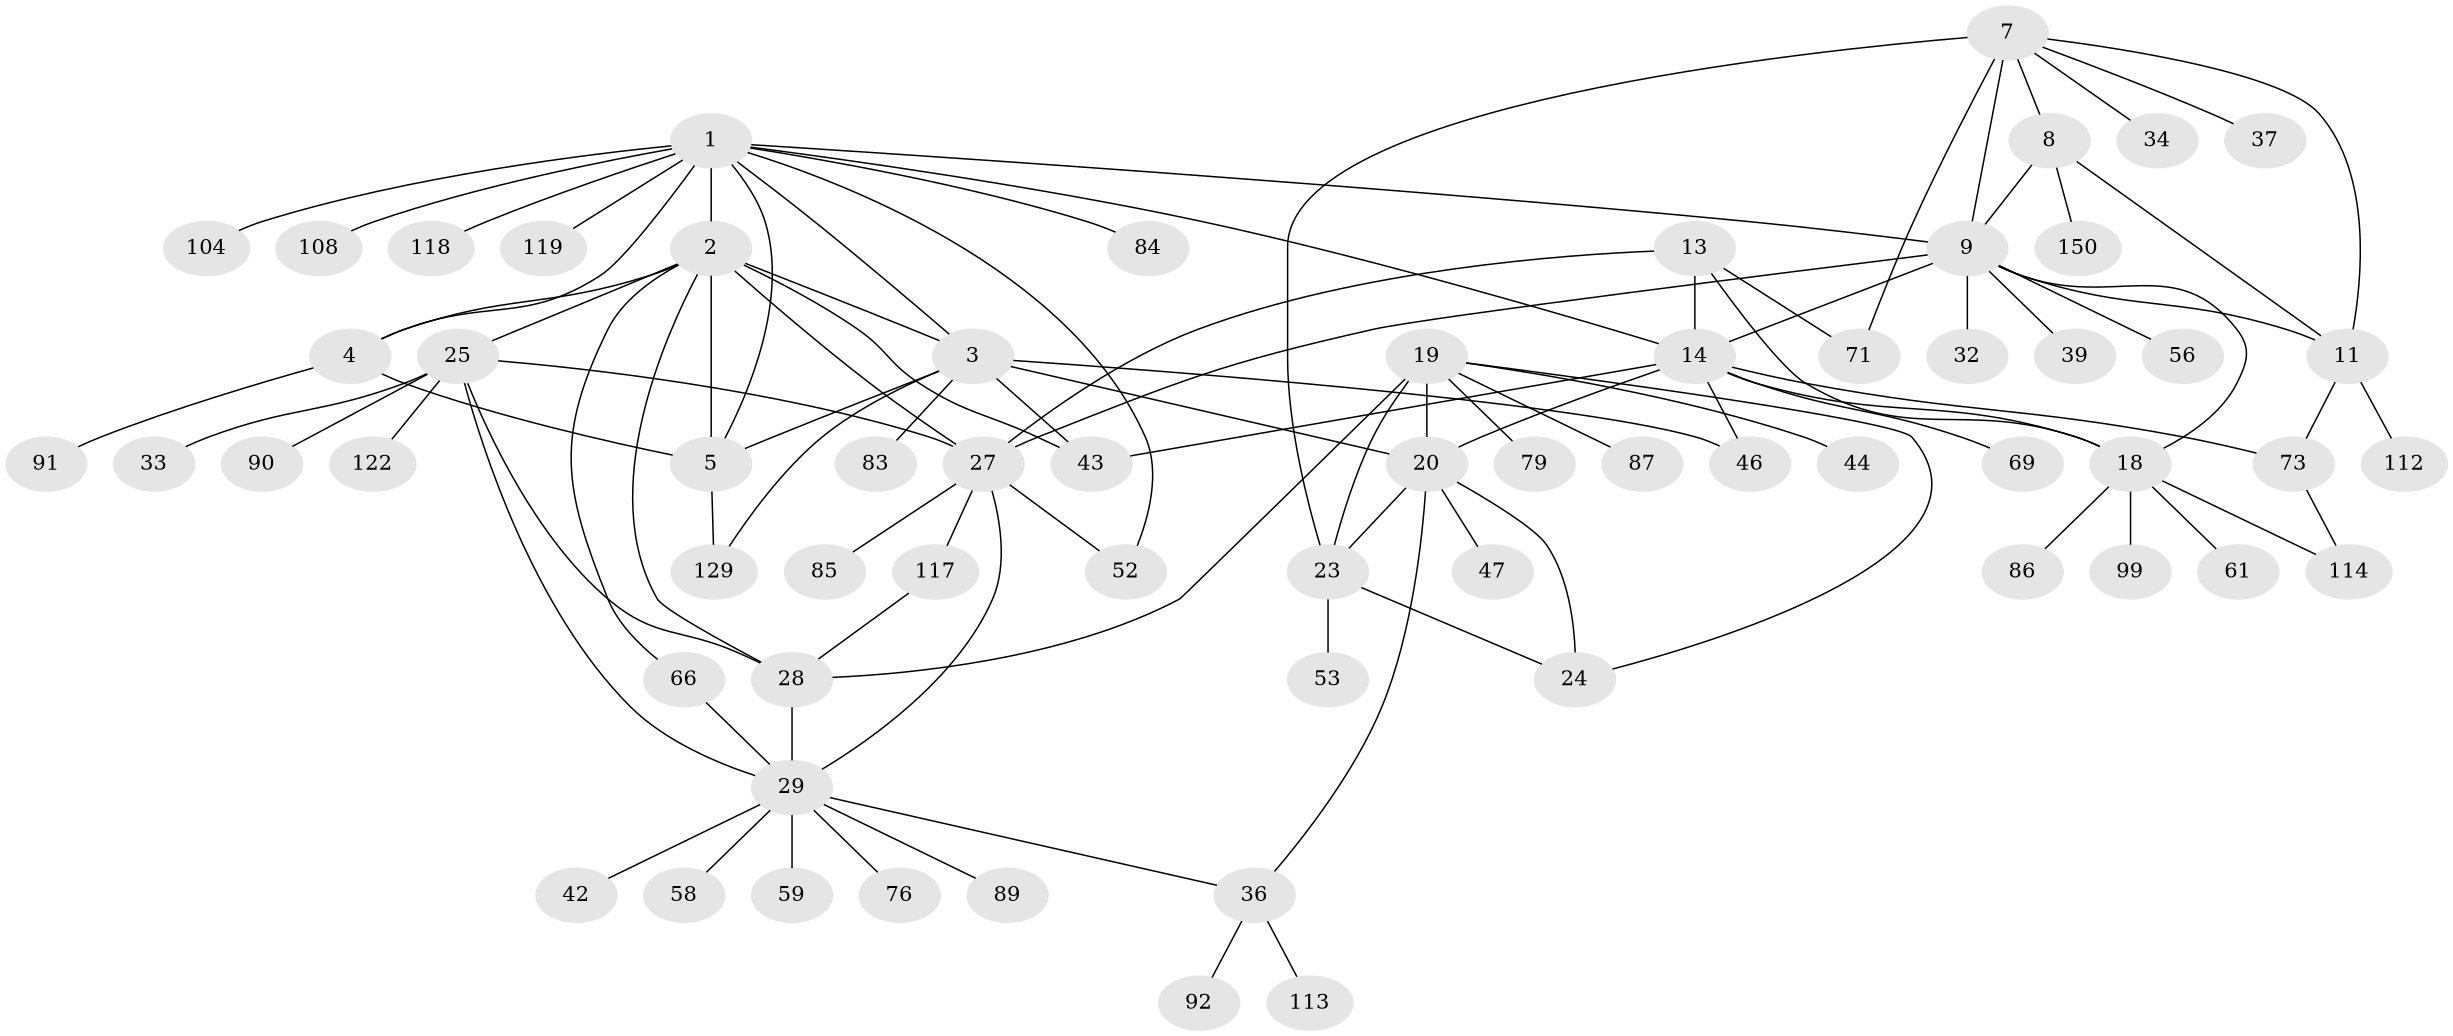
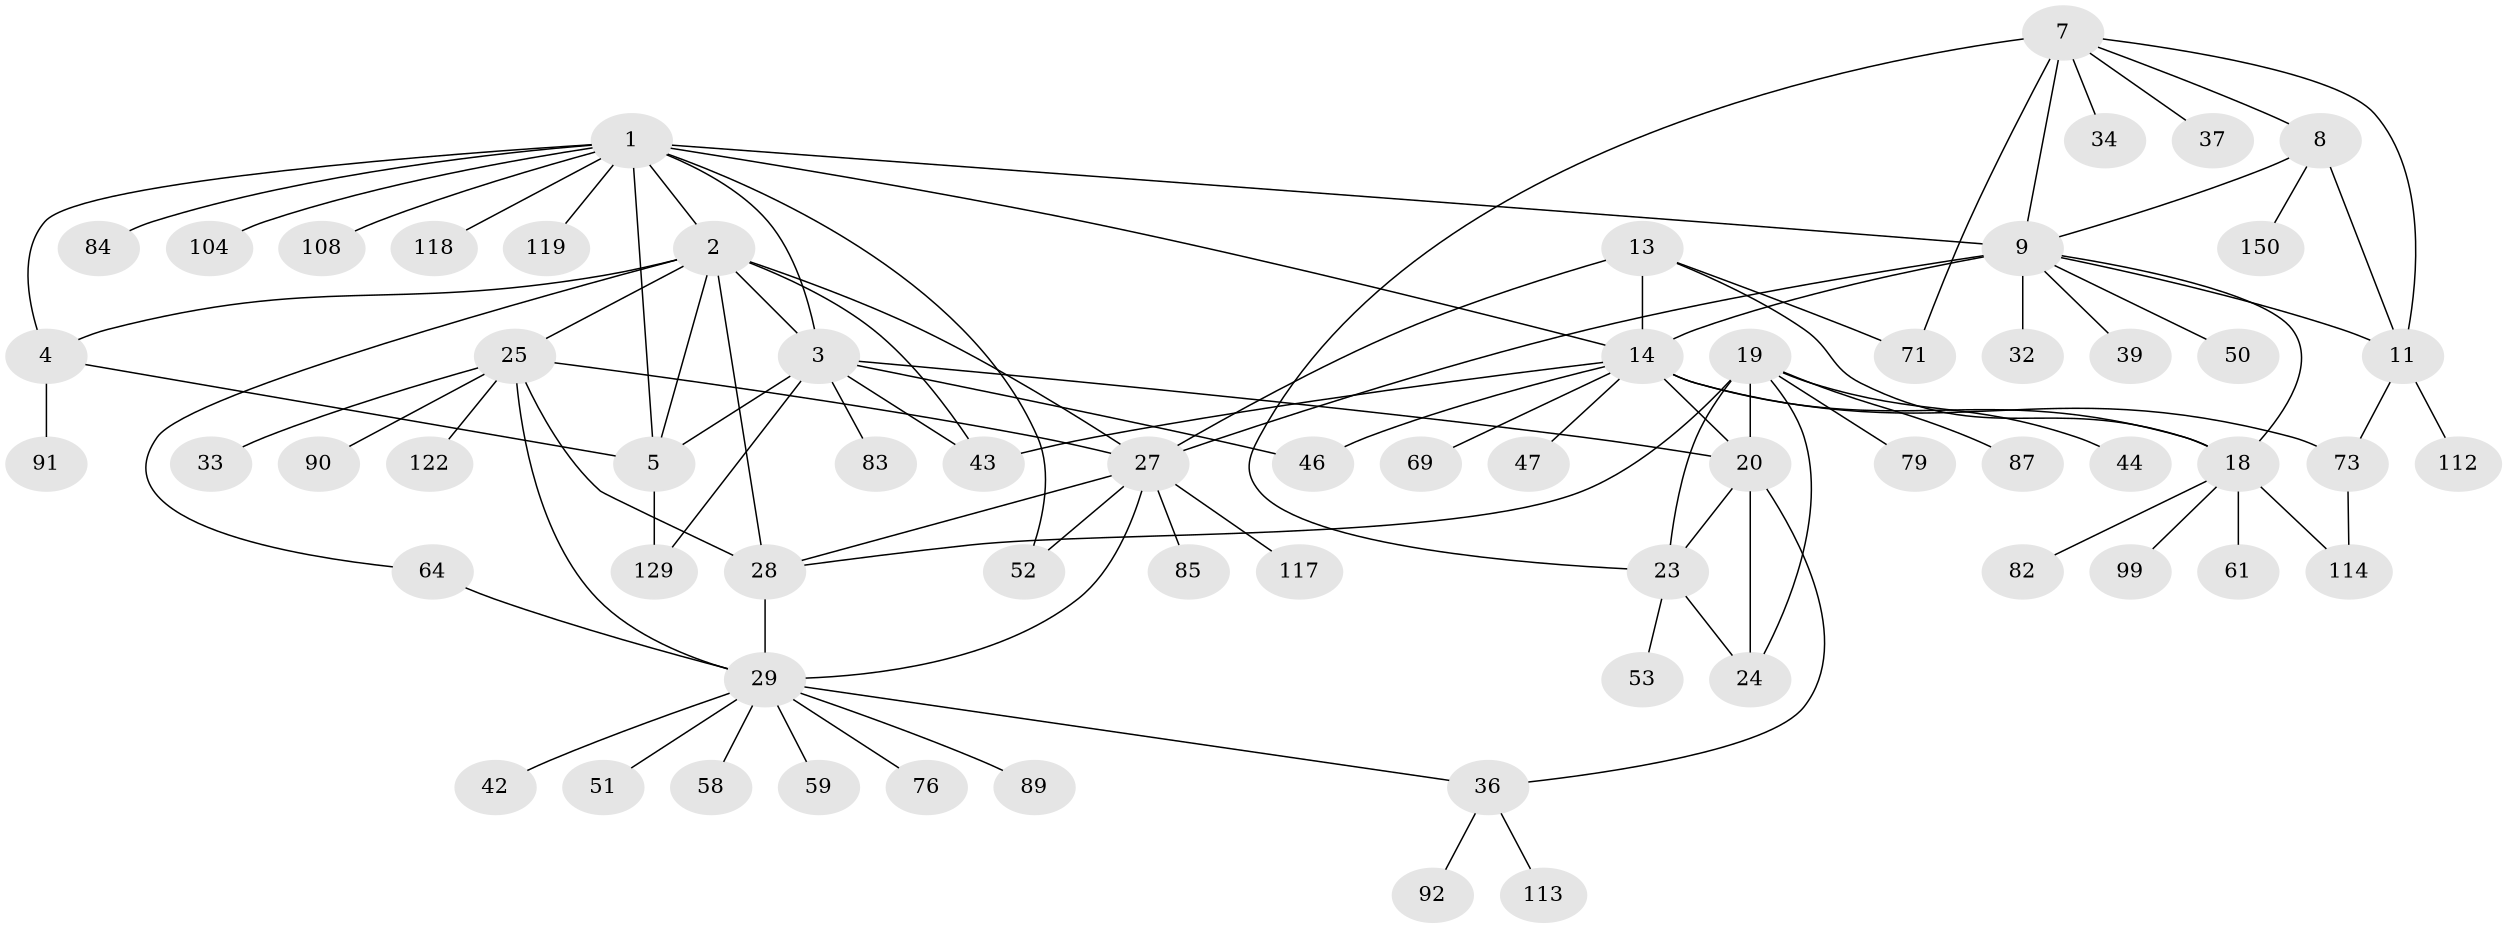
node "56": label "56" -> "50"
edge "20" -- "47": now "14" -- "47"
node "86": label "86" -> "82"
edge "117" -- "28": now "27" -- "28"
node "66": label "66" -> "64"
node "51": added
